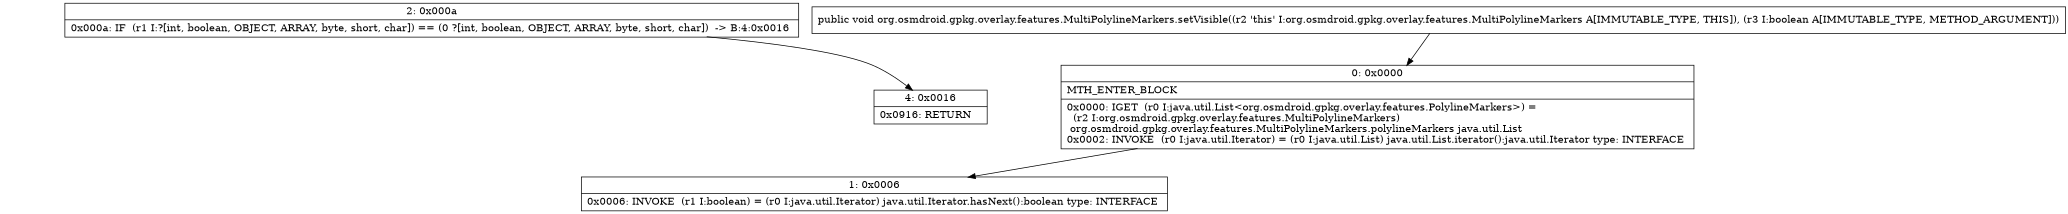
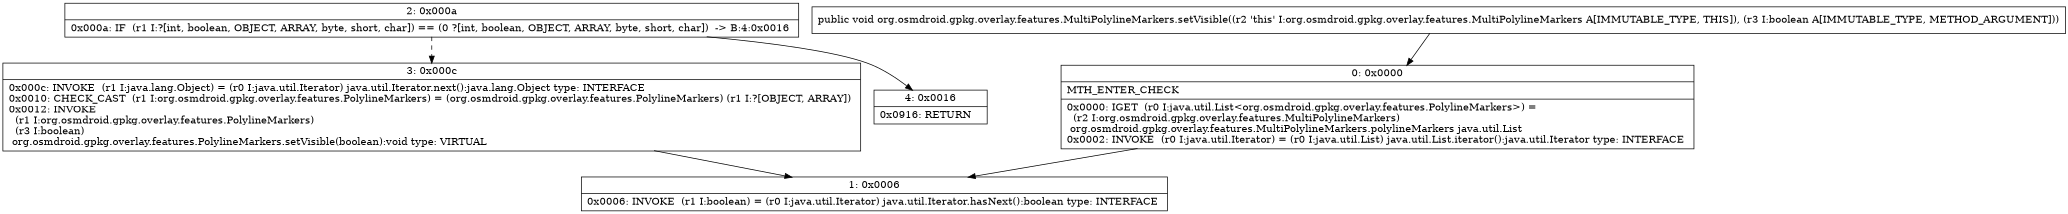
node "0: 0x0000": text "MTH_ENTER_BLOCK" -> "MTH_ENTER_CHECK"
node "3: 0x000c": added
